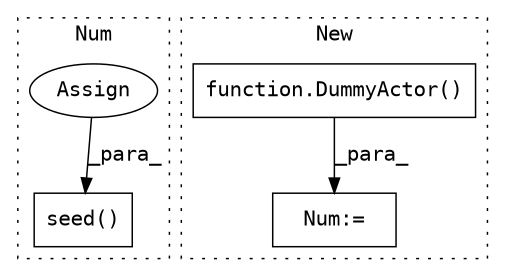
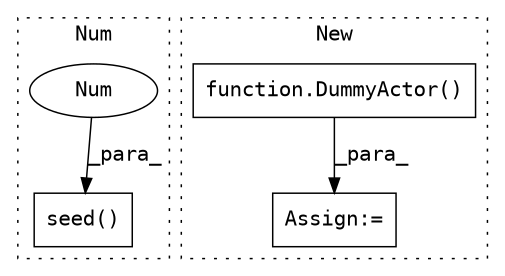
node "Assign": label "Assign" -> "Num"
node "Num:=": label "Num:=" -> "Assign:="
